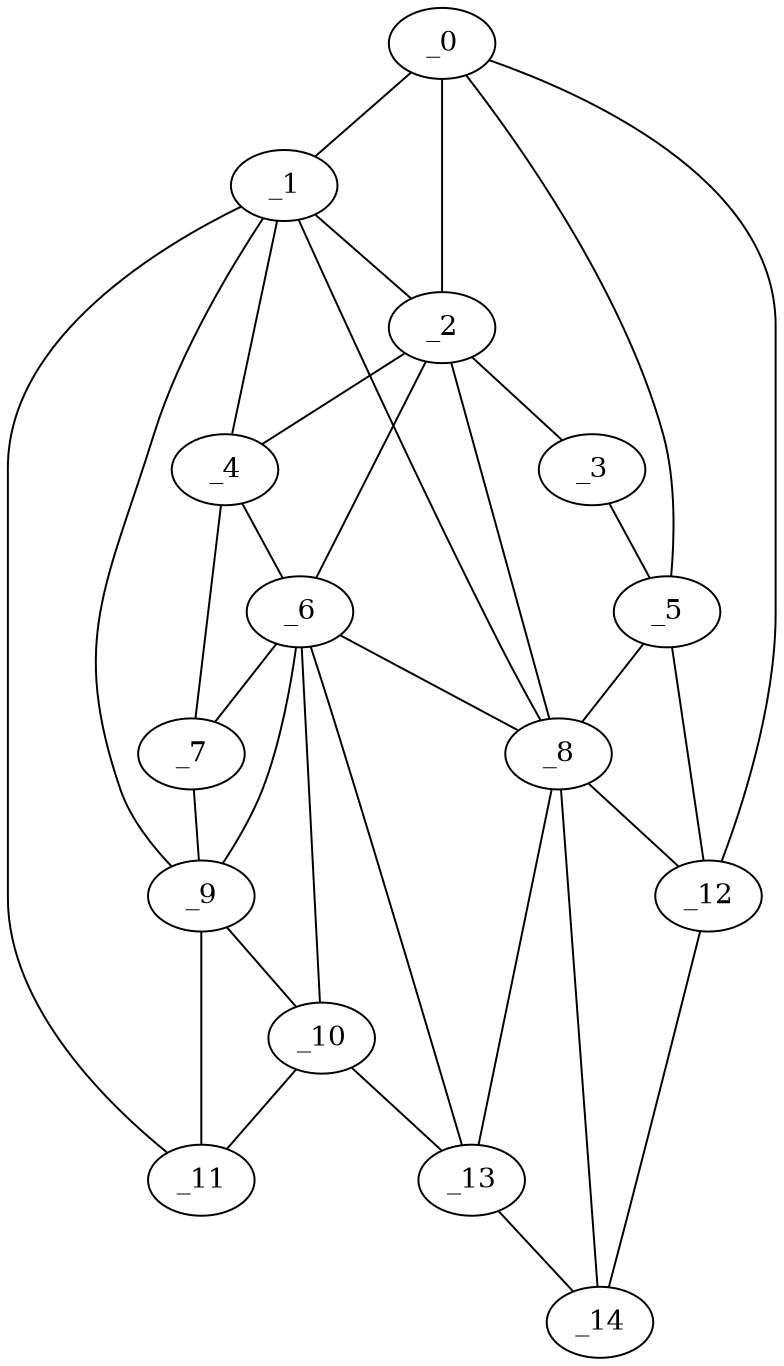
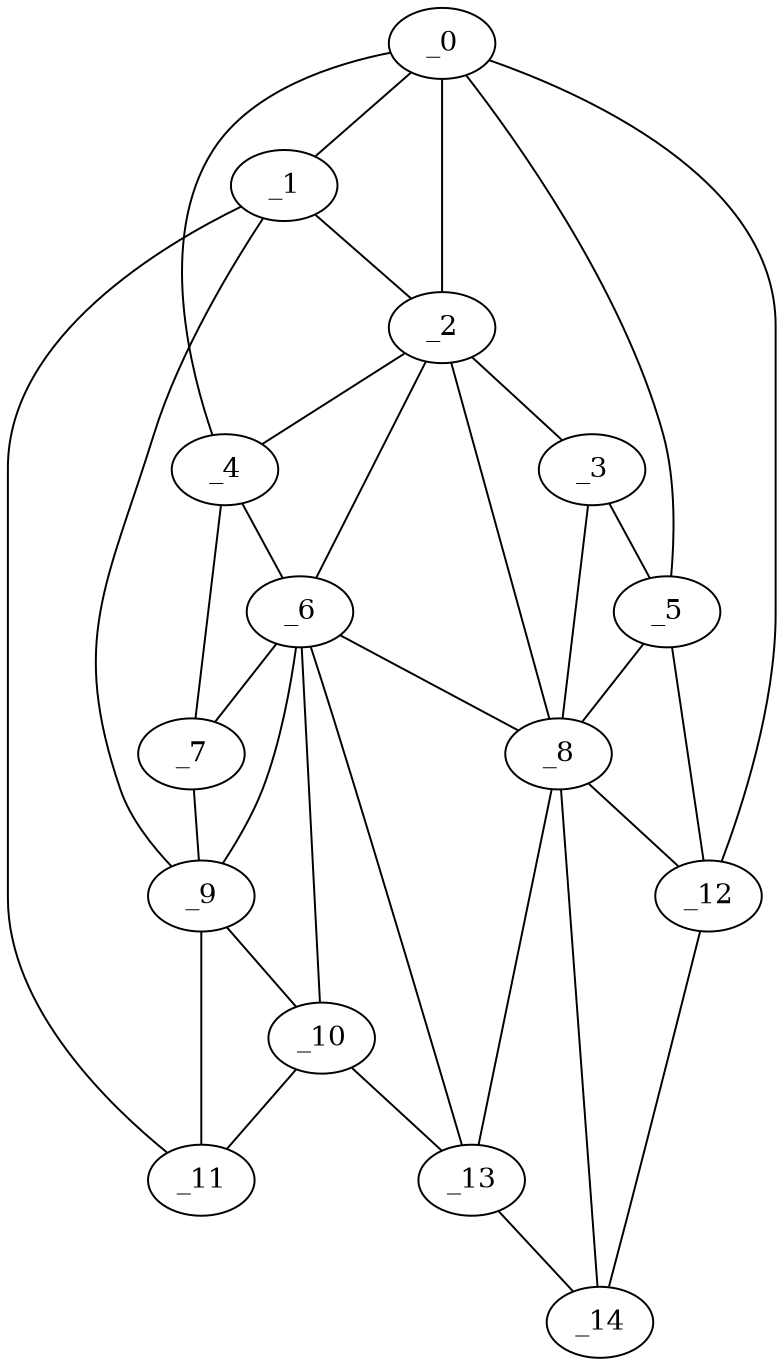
edge "_1" -- "_4": now "_0" -- "_4"
edge "_1" -- "_8": now "_3" -- "_8"
